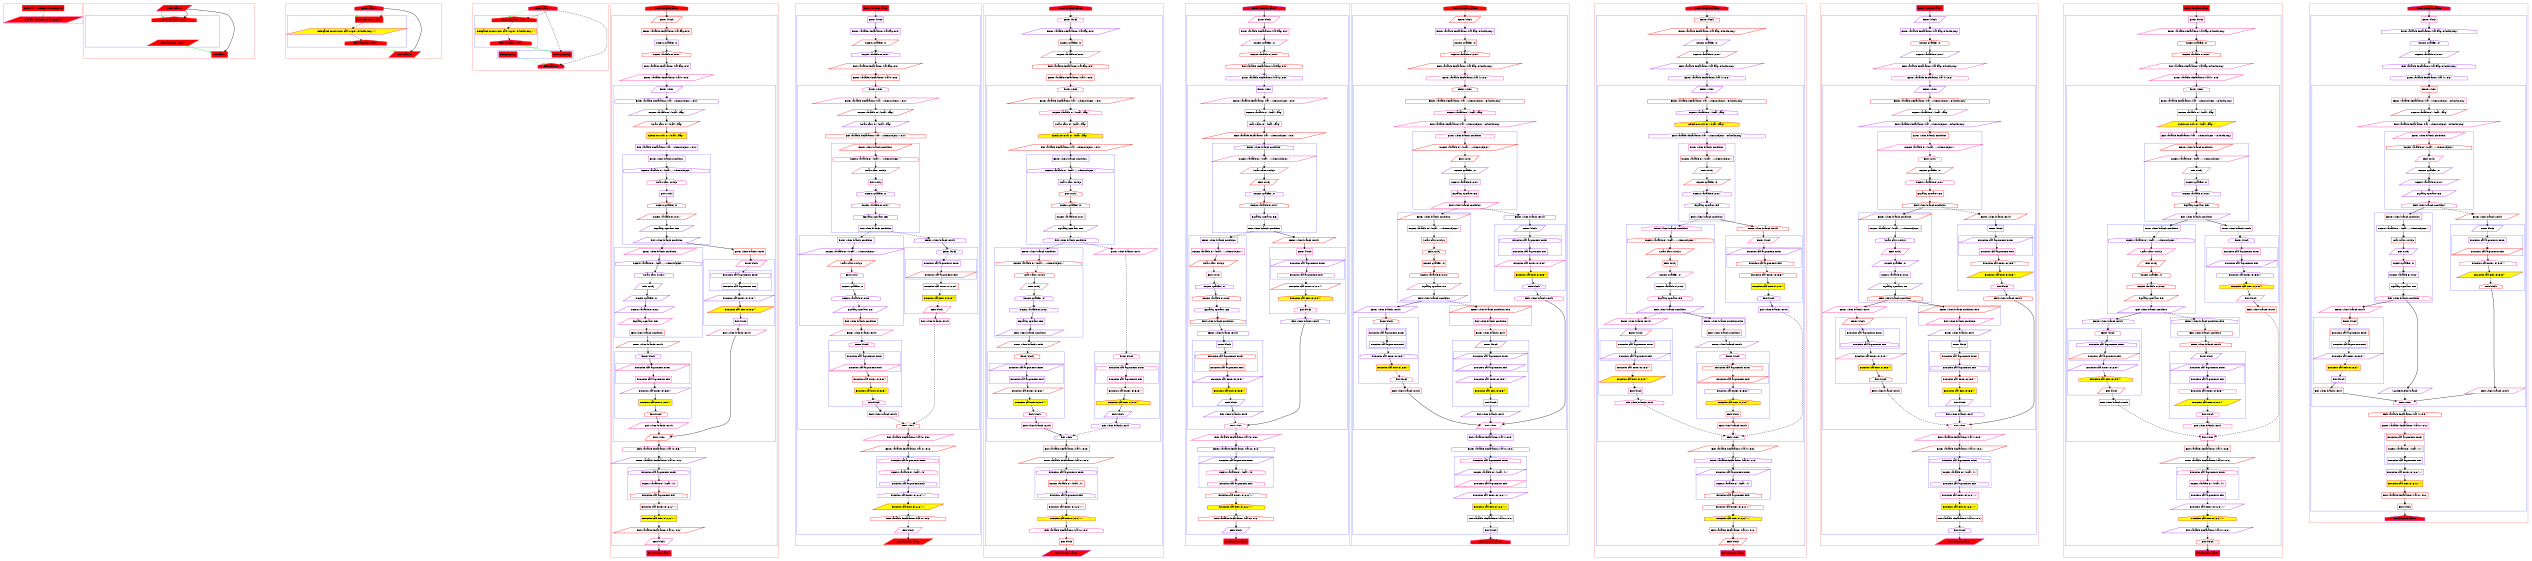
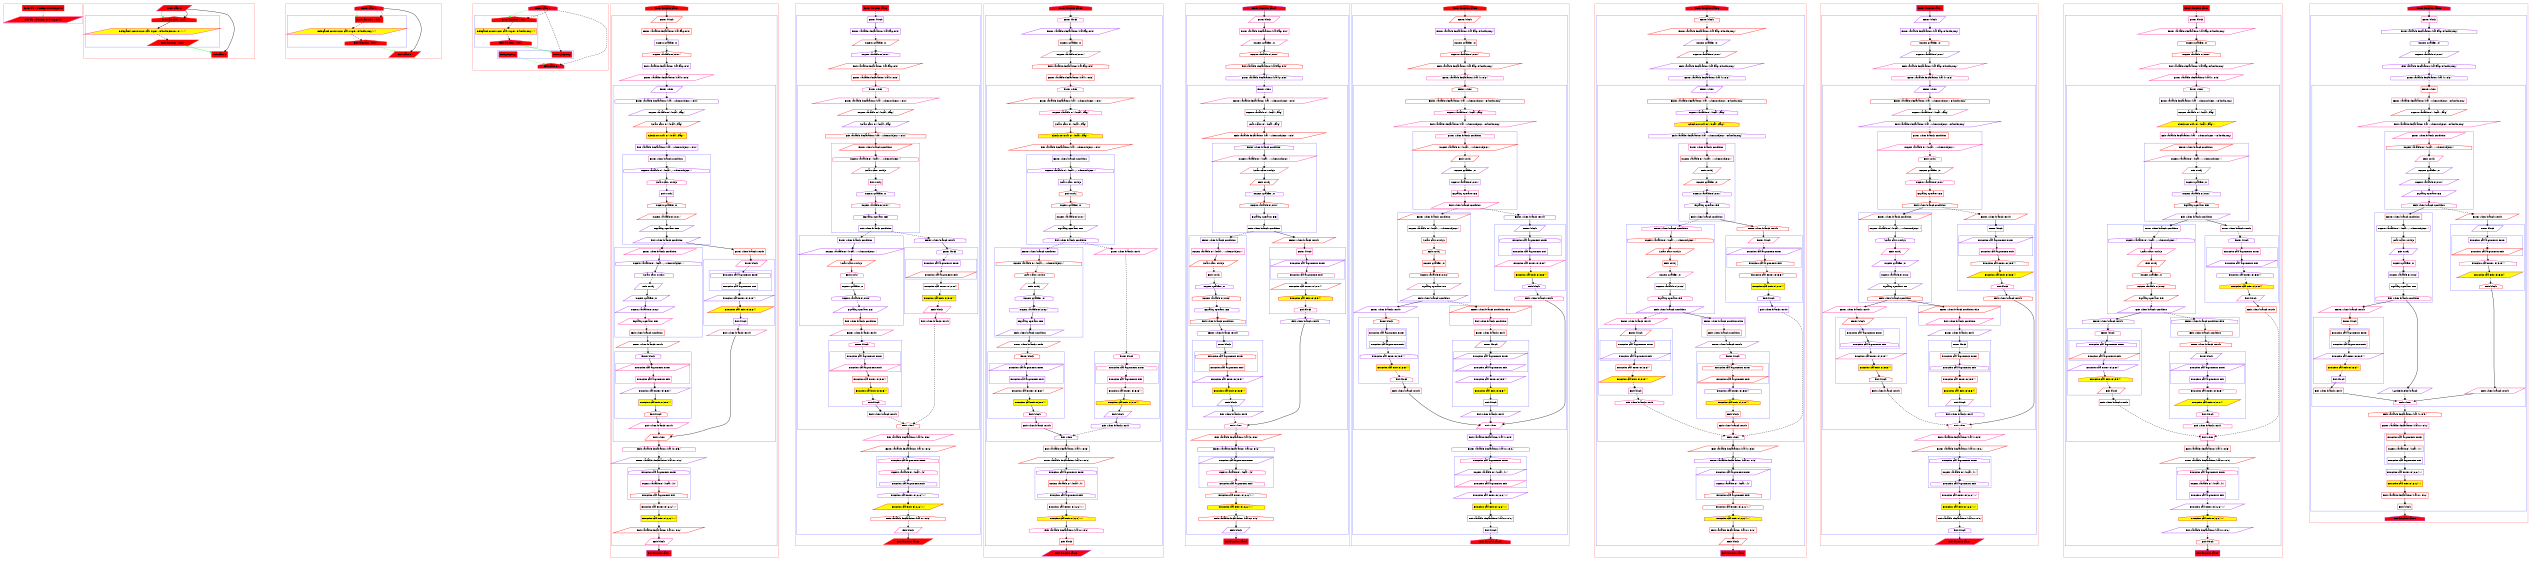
node "Delegated constructor call: super<R|kotlin/Enum<A>|>()": added
node "Exit variable declaration: lval l2: R|B|": color deeppink -> red
